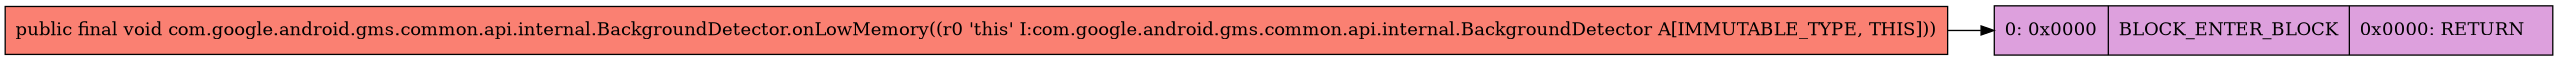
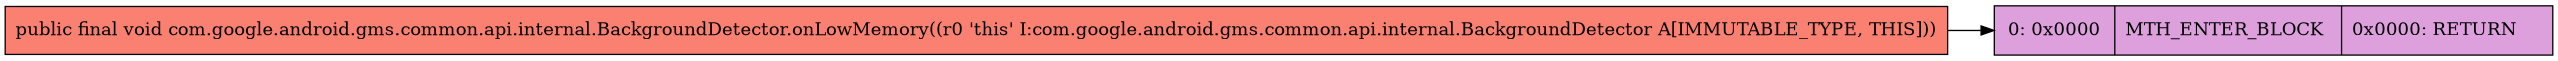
node "0: 0x0000": text "BLOCK_ENTER_BLOCK" -> "MTH_ENTER_BLOCK"
